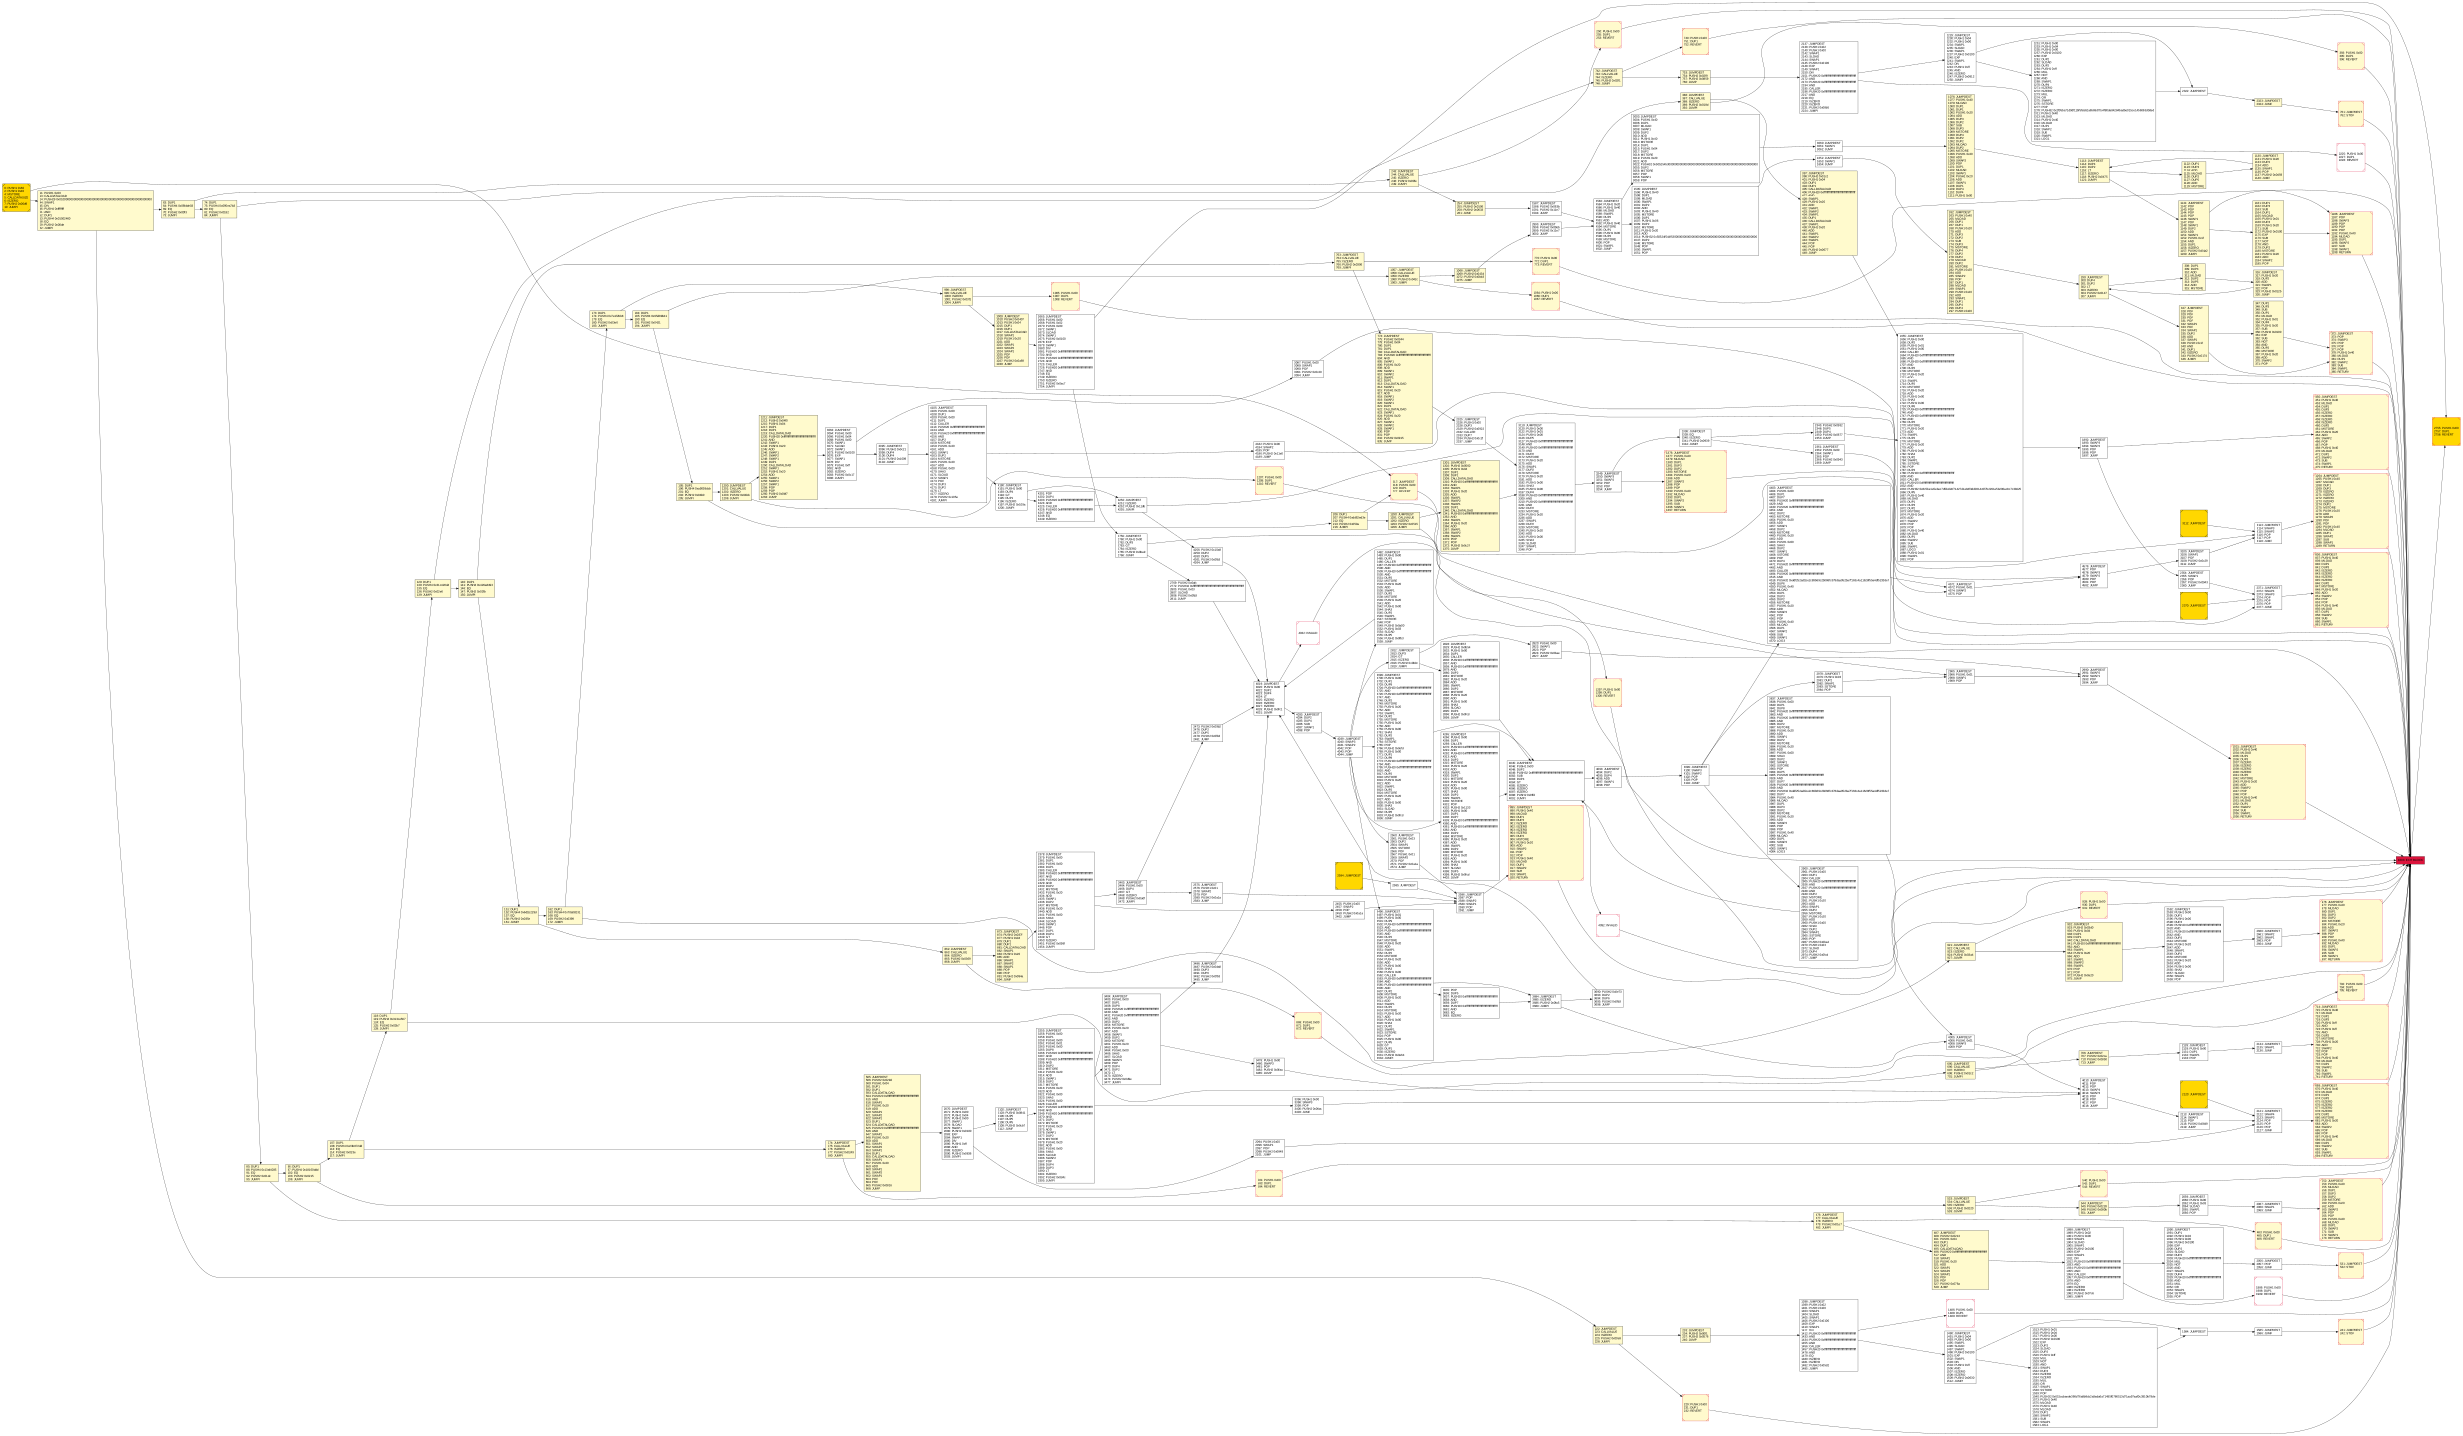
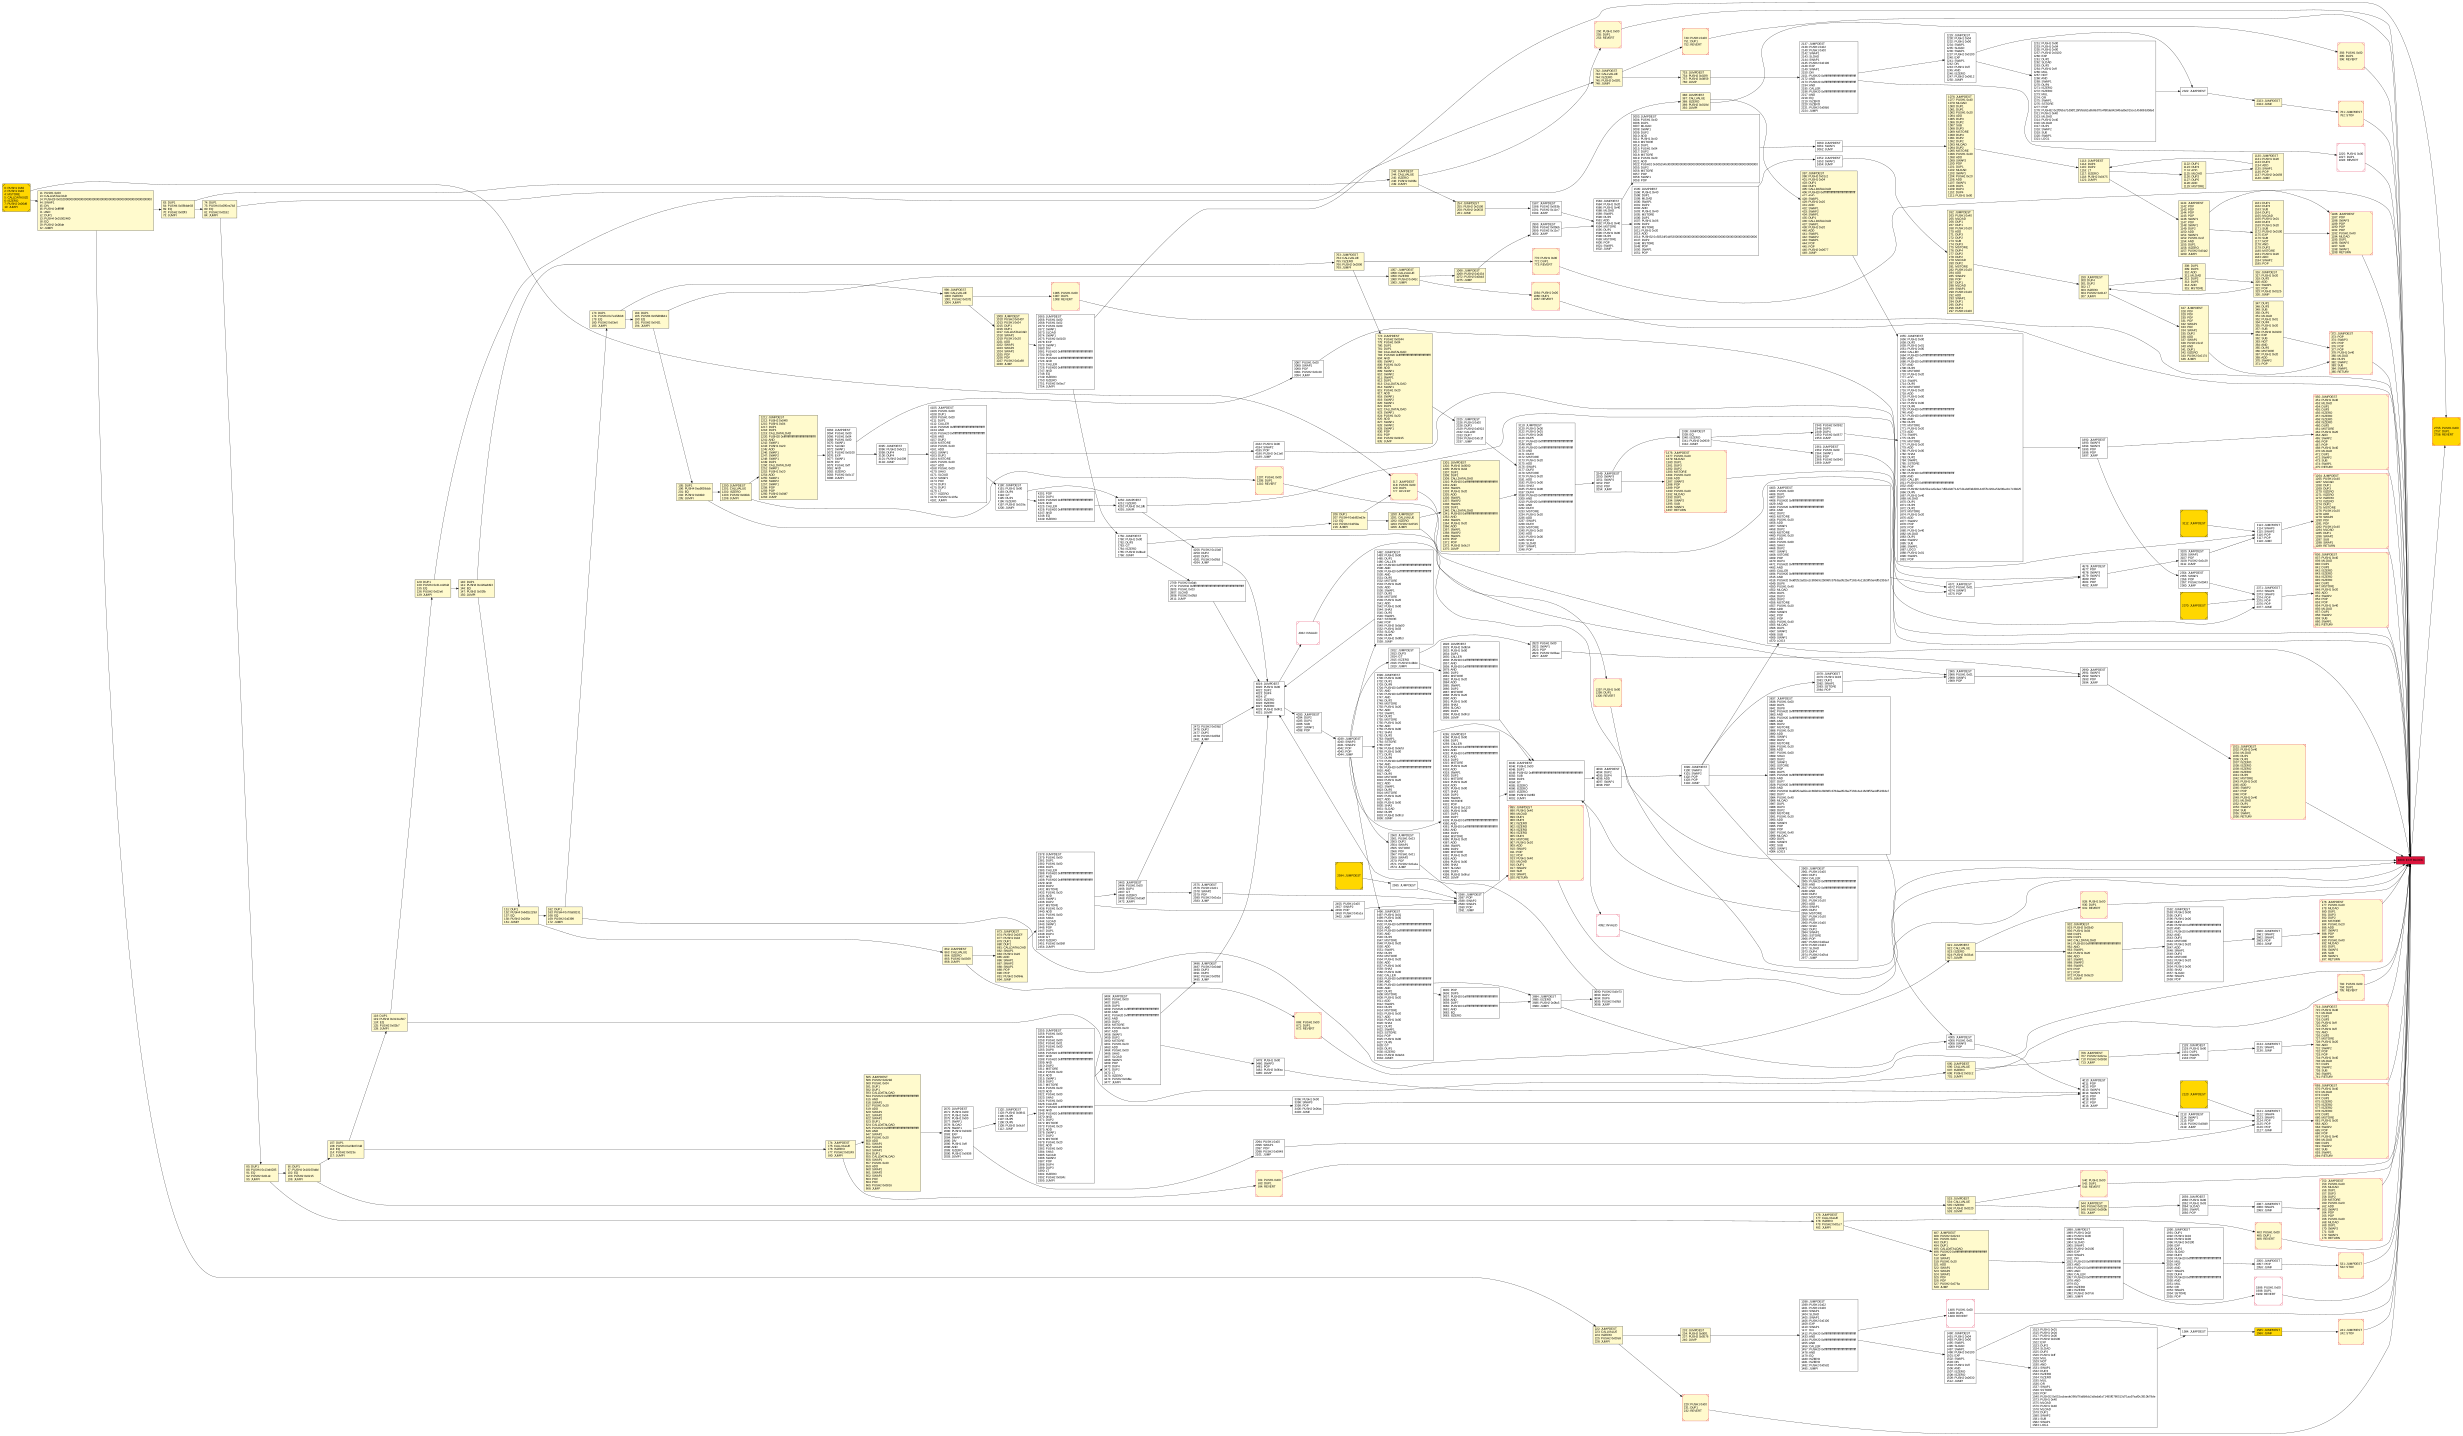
node "1585: JUMPDEST 1586: JUMP": fillcolor white -> gold
